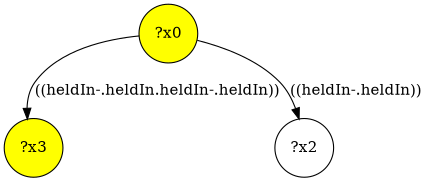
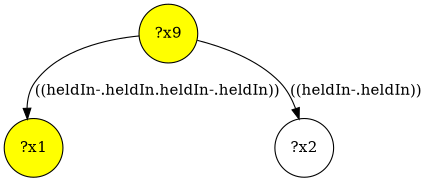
node "?x0": label "?x0" -> "?x9"
node "?x3": label "?x3" -> "?x1"
